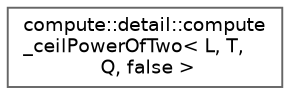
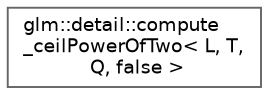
node "compute::detail::compute _ceilPowerOfTwo< L, T, Q, false >": label "compute::detail::compute _ceilPowerOfTwo< L, T, Q, false >" -> "glm::detail::compute _ceilPowerOfTwo< L, T, Q, false >"
